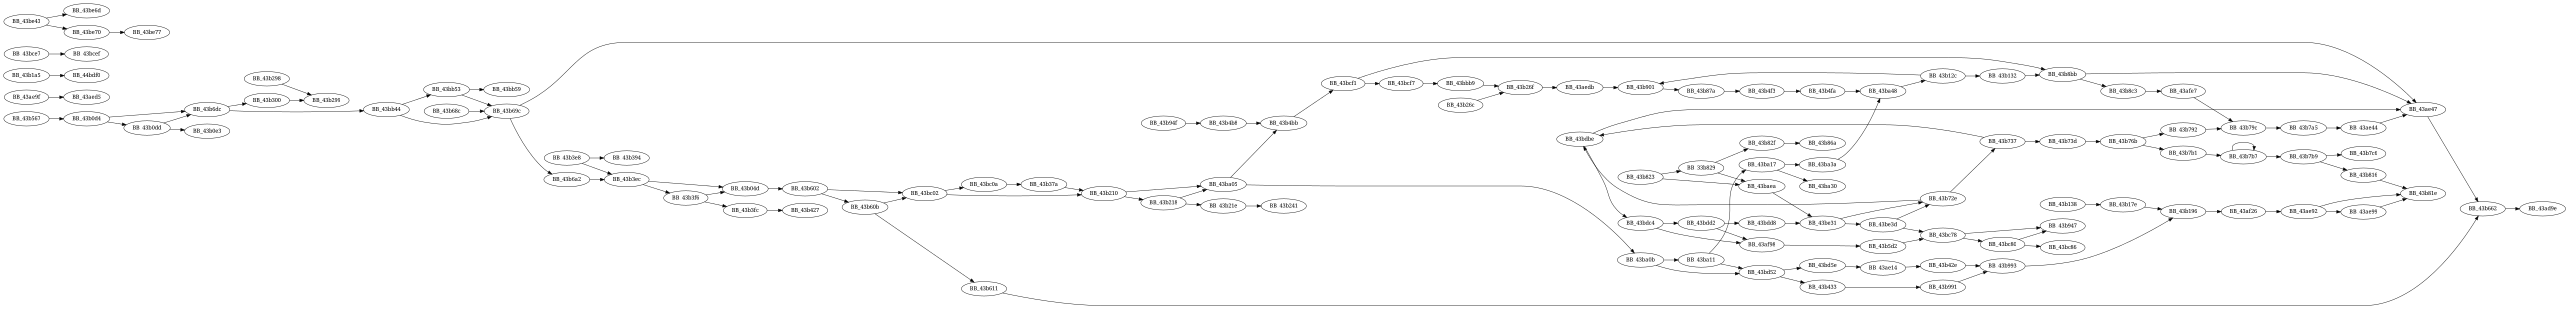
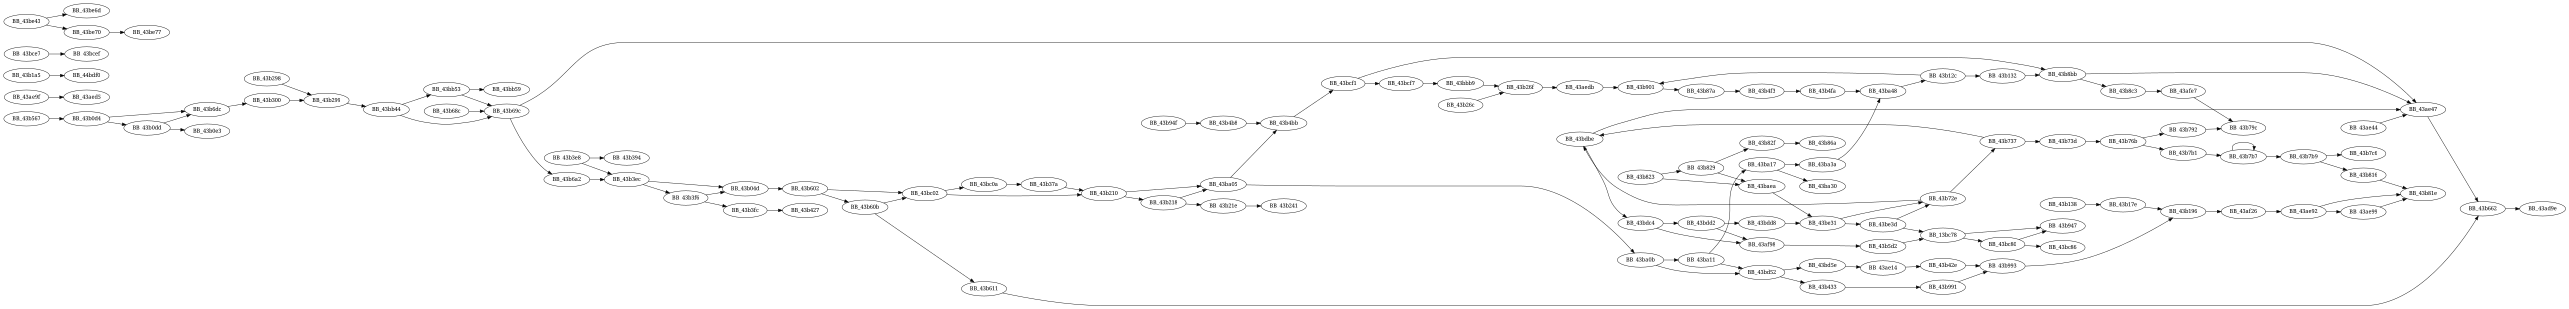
edge "BB_43b6dc" -> "BB_43bb44": now "BB_43b299" -> "BB_43bb44"
node "BB_43b7a5": removed
node "BB_33b829": label "BB_33b829" -> "BB_43b829"
node "BB_43bc78": label "BB_43bc78" -> "BB_13bc78"
